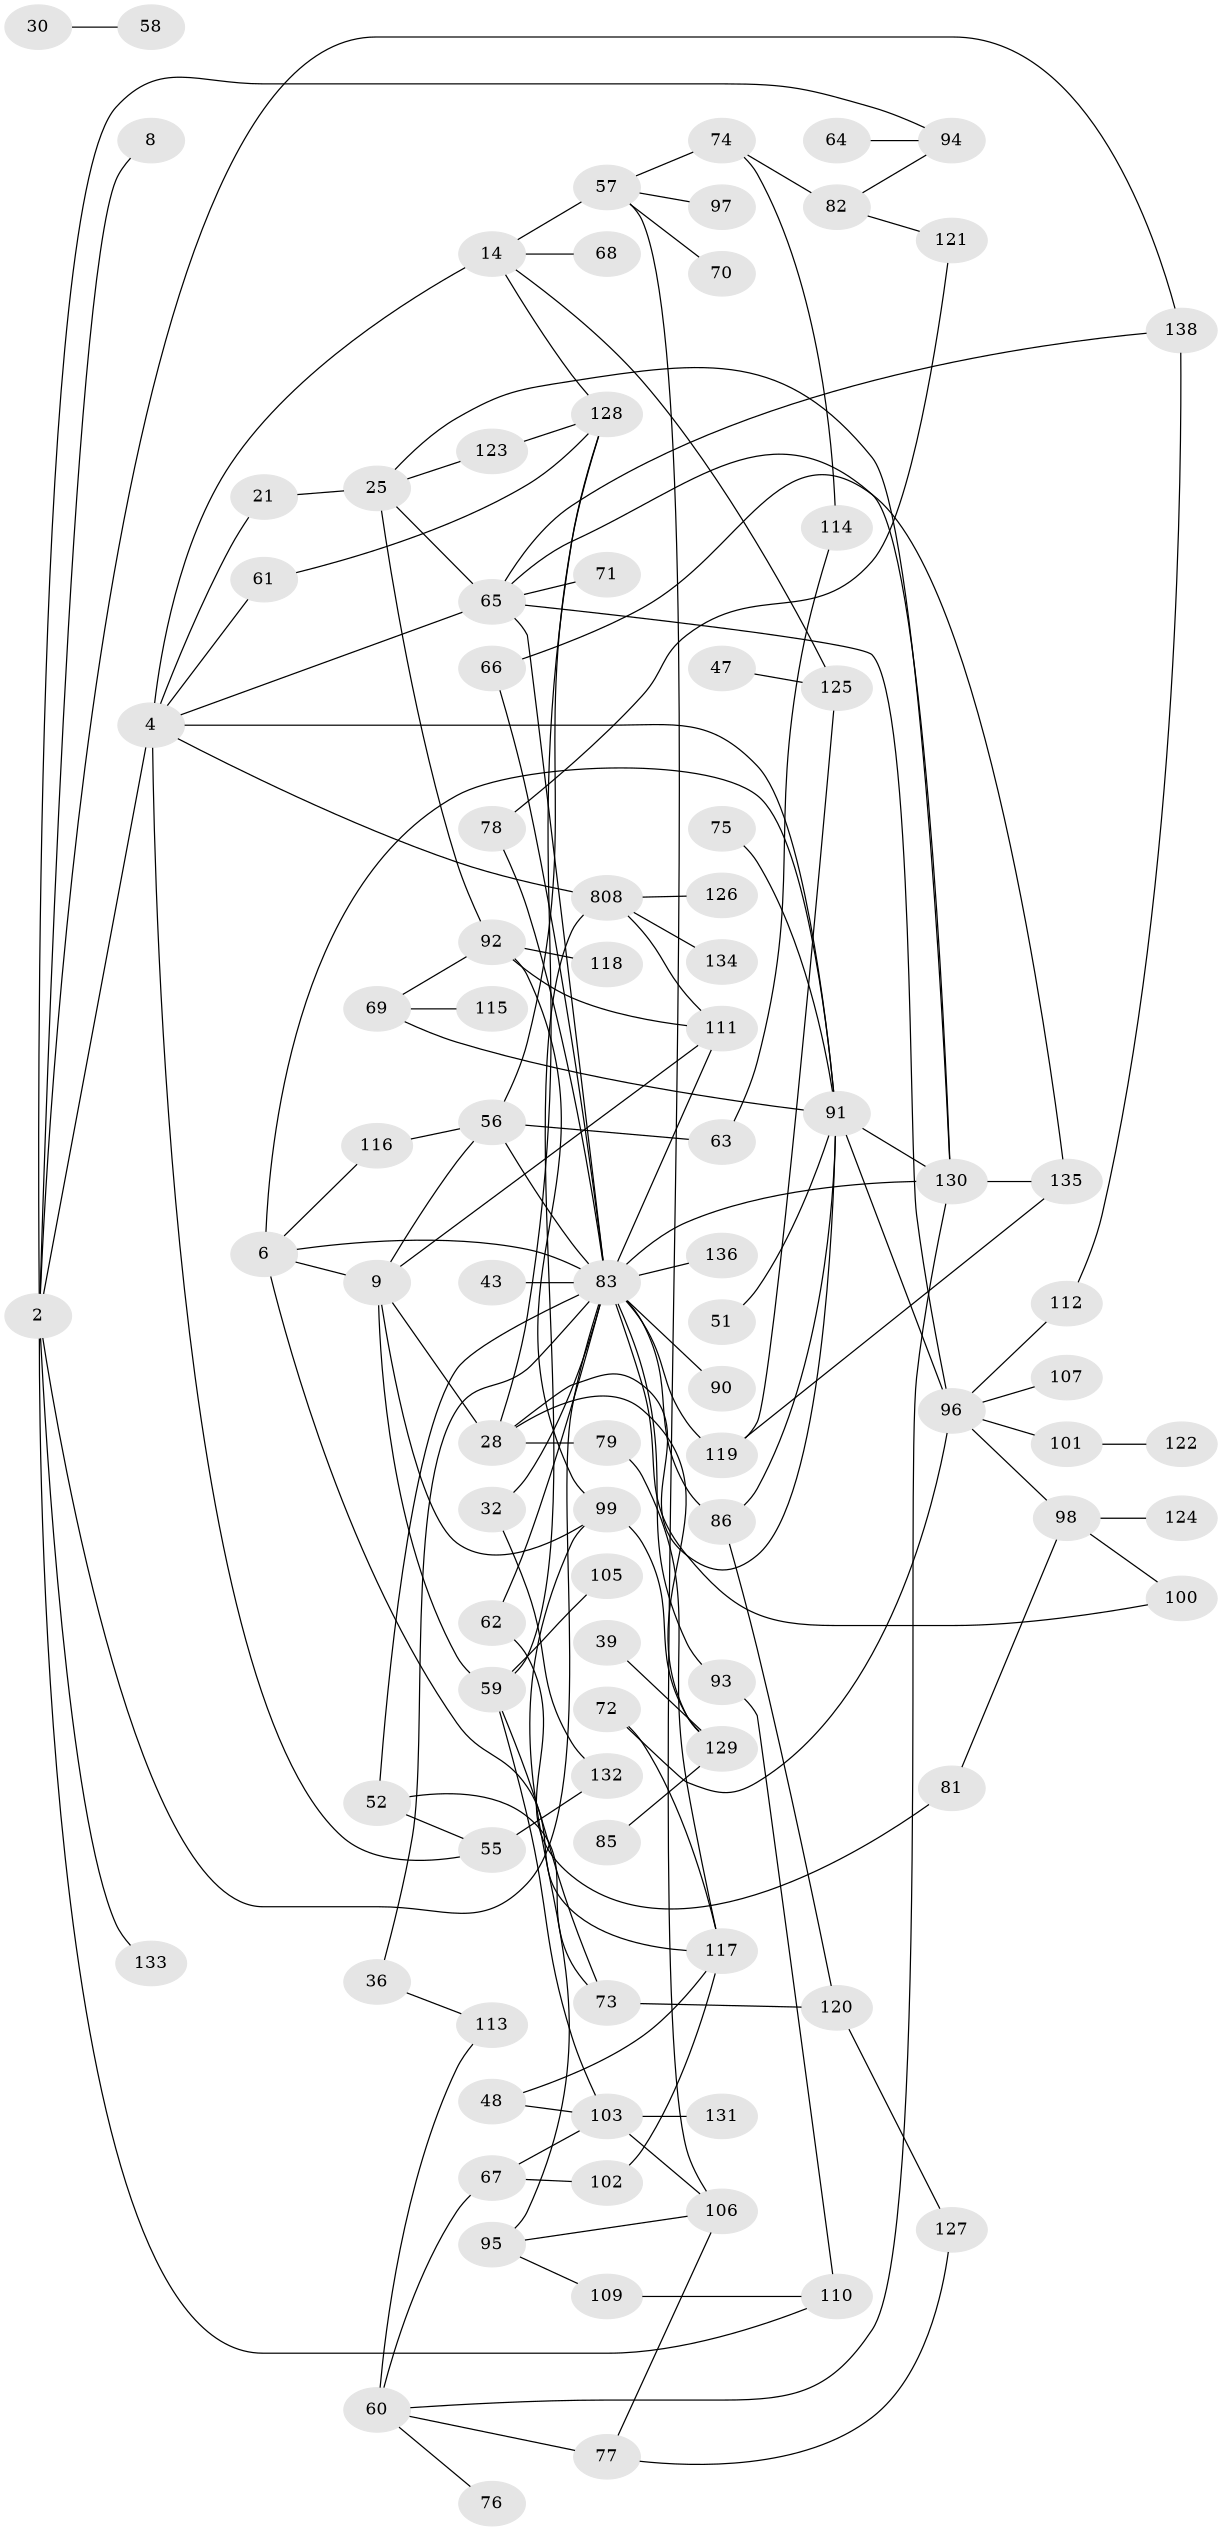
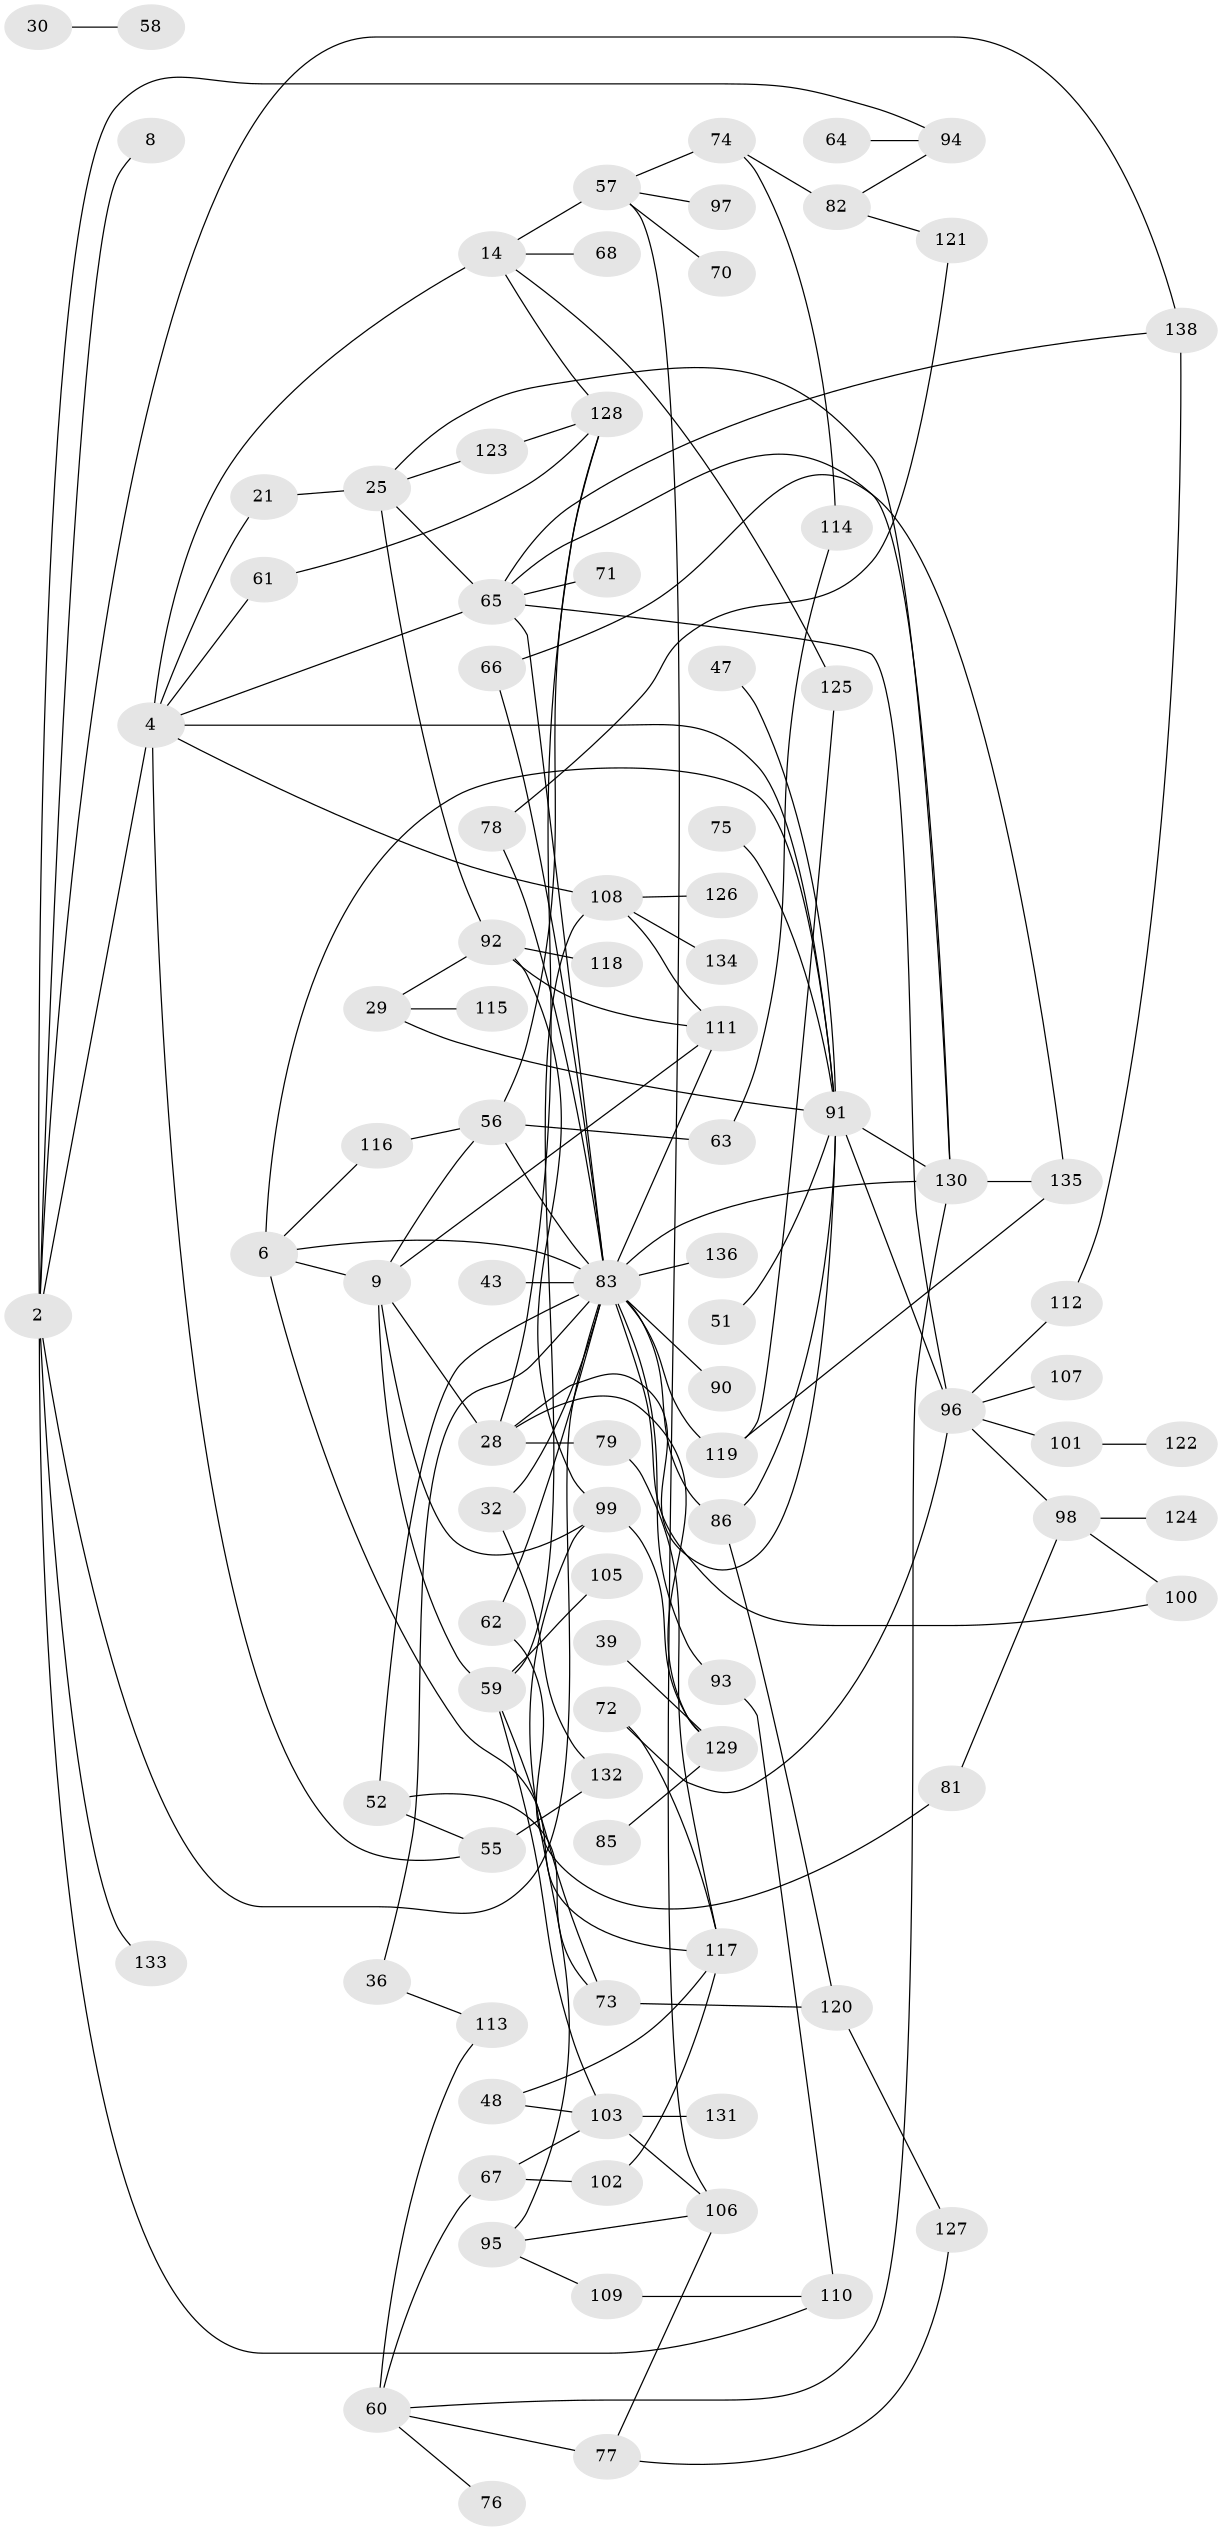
edge "47" -- "125": now "47" -- "91"
node "808": label "808" -> "108"
node "69": label "69" -> "29"
